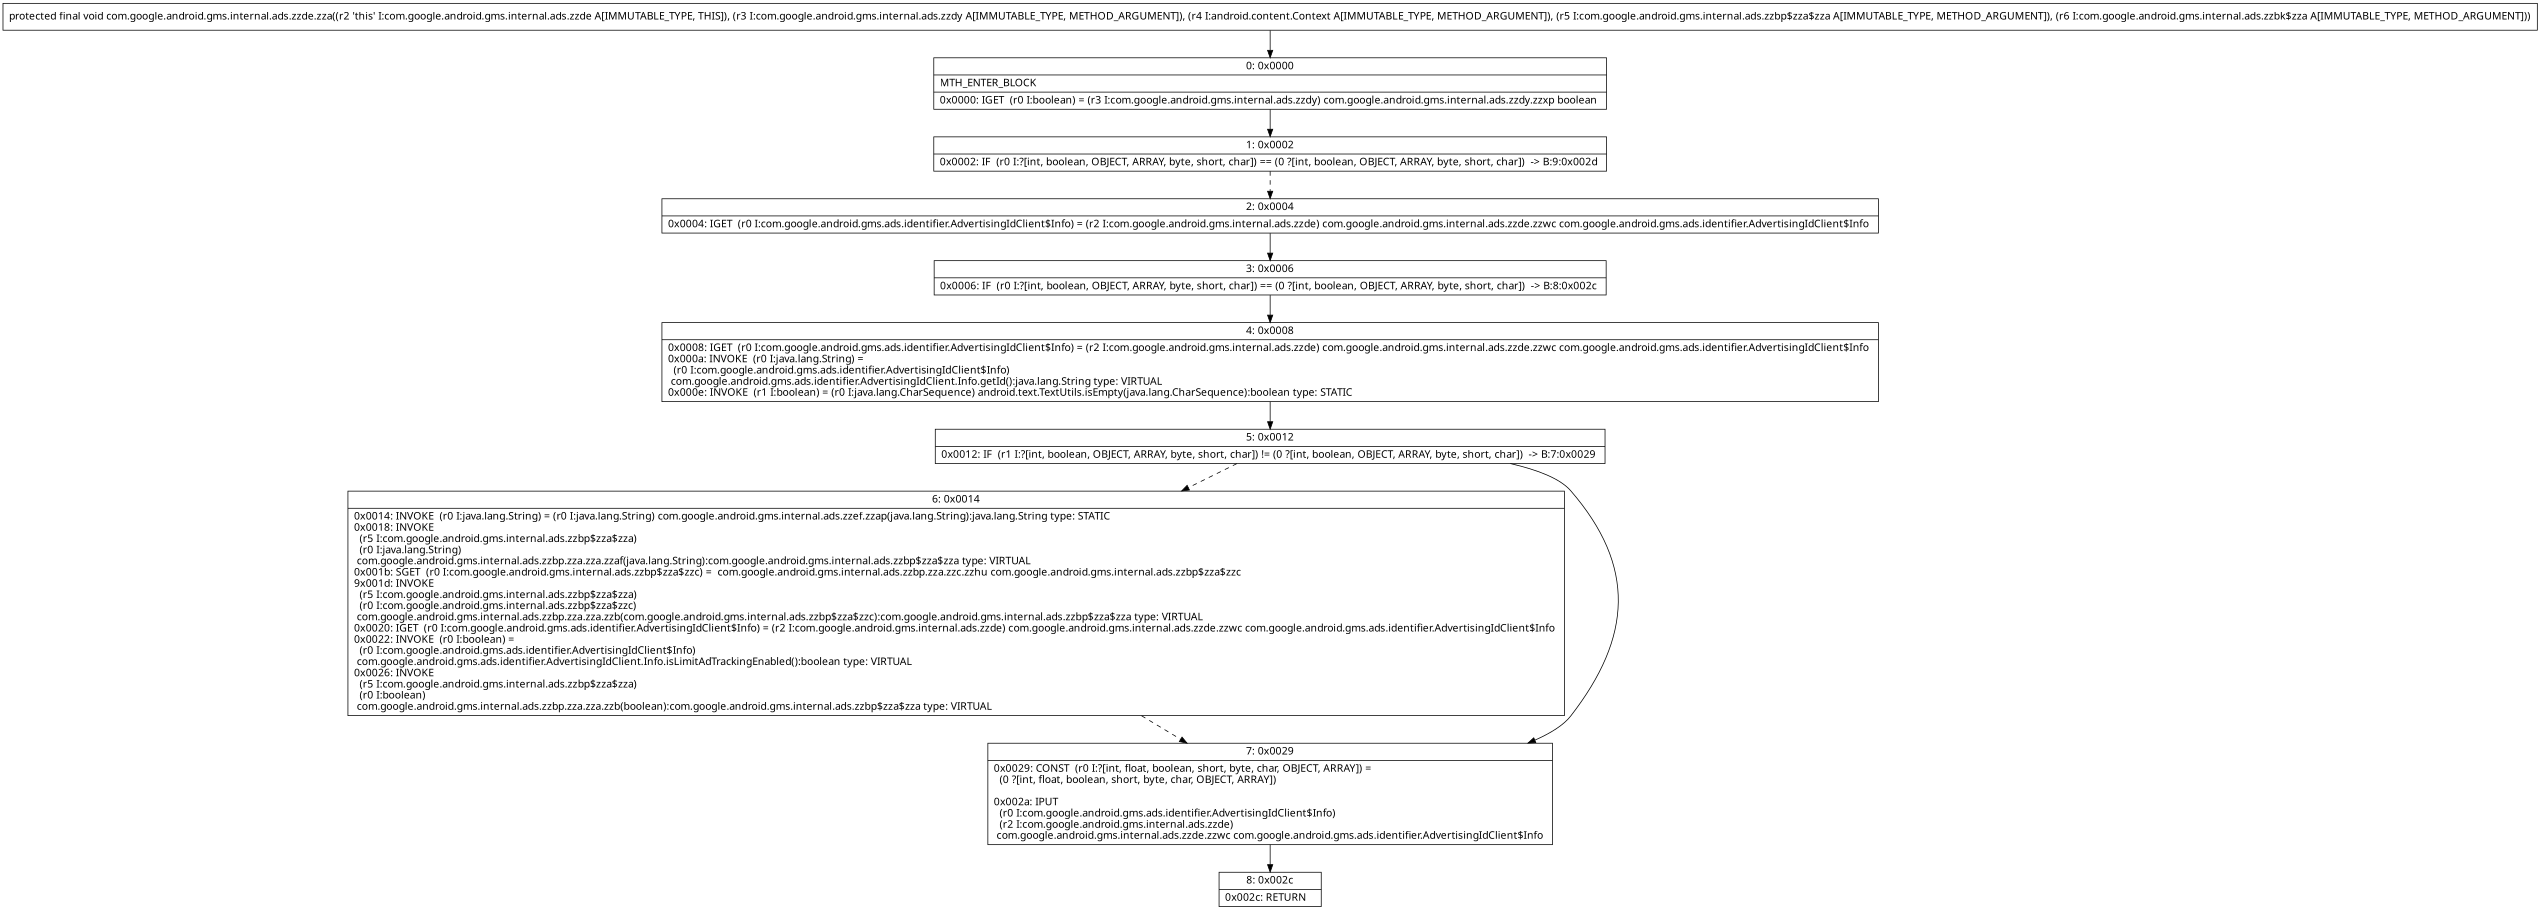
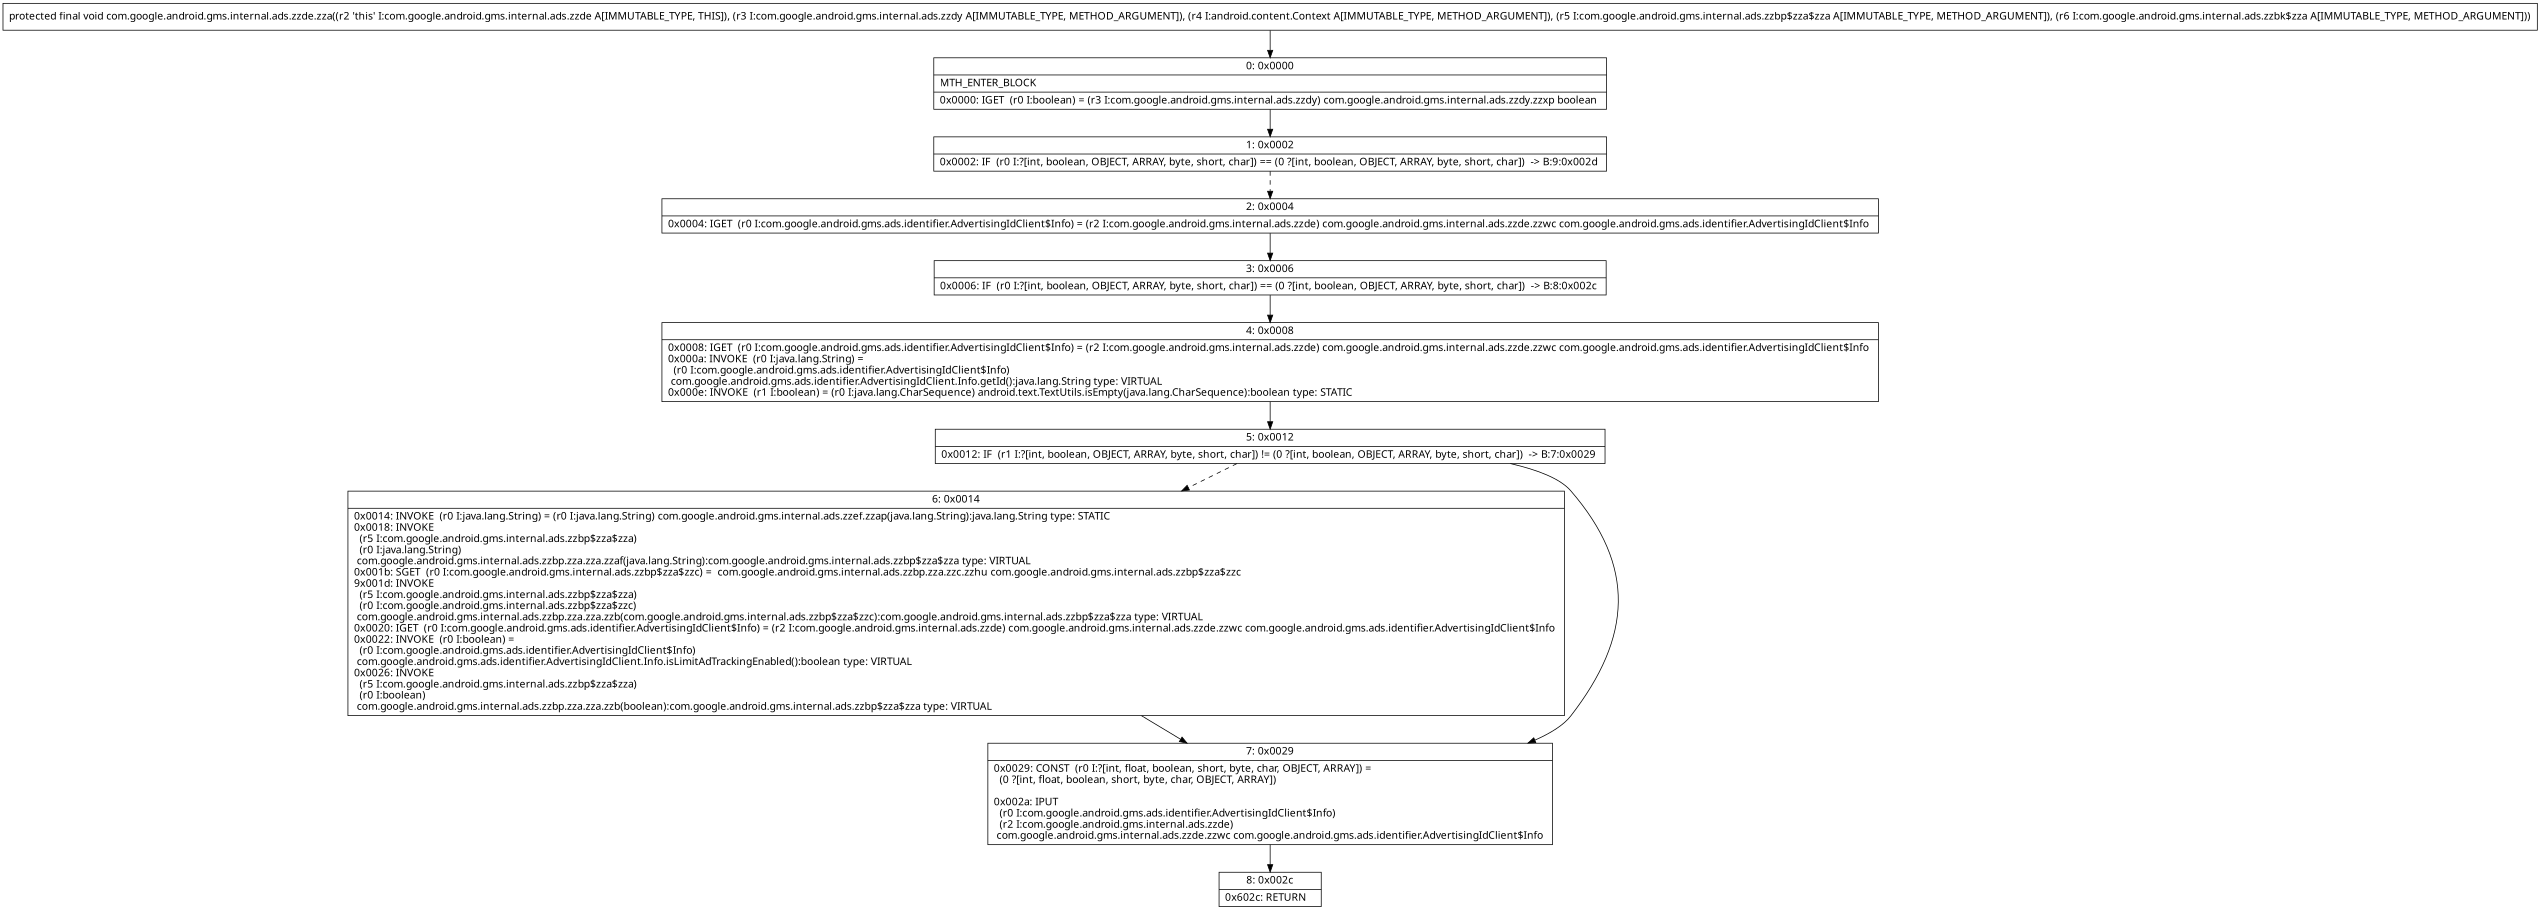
edge "6: 0x0014" -> "7: 0x0029": style dashed -> solid
node "8: 0x002c": text "0x002c: RETURN" -> "0x602c: RETURN"
